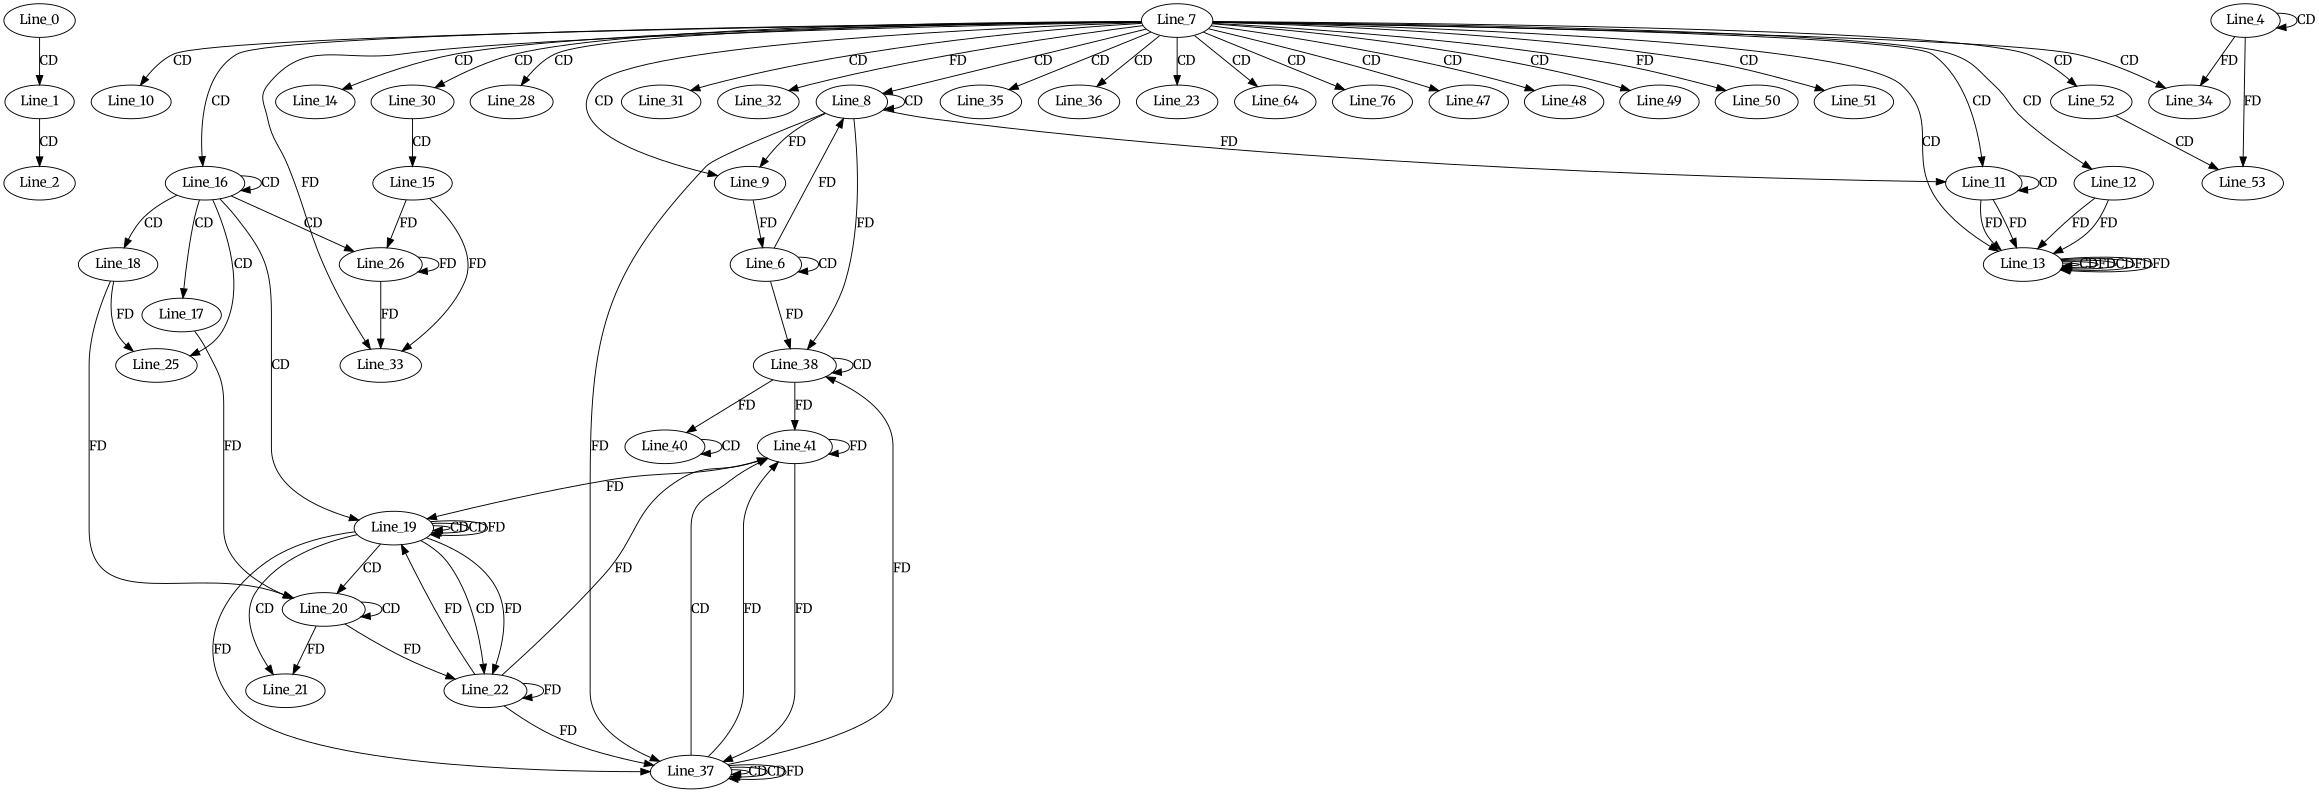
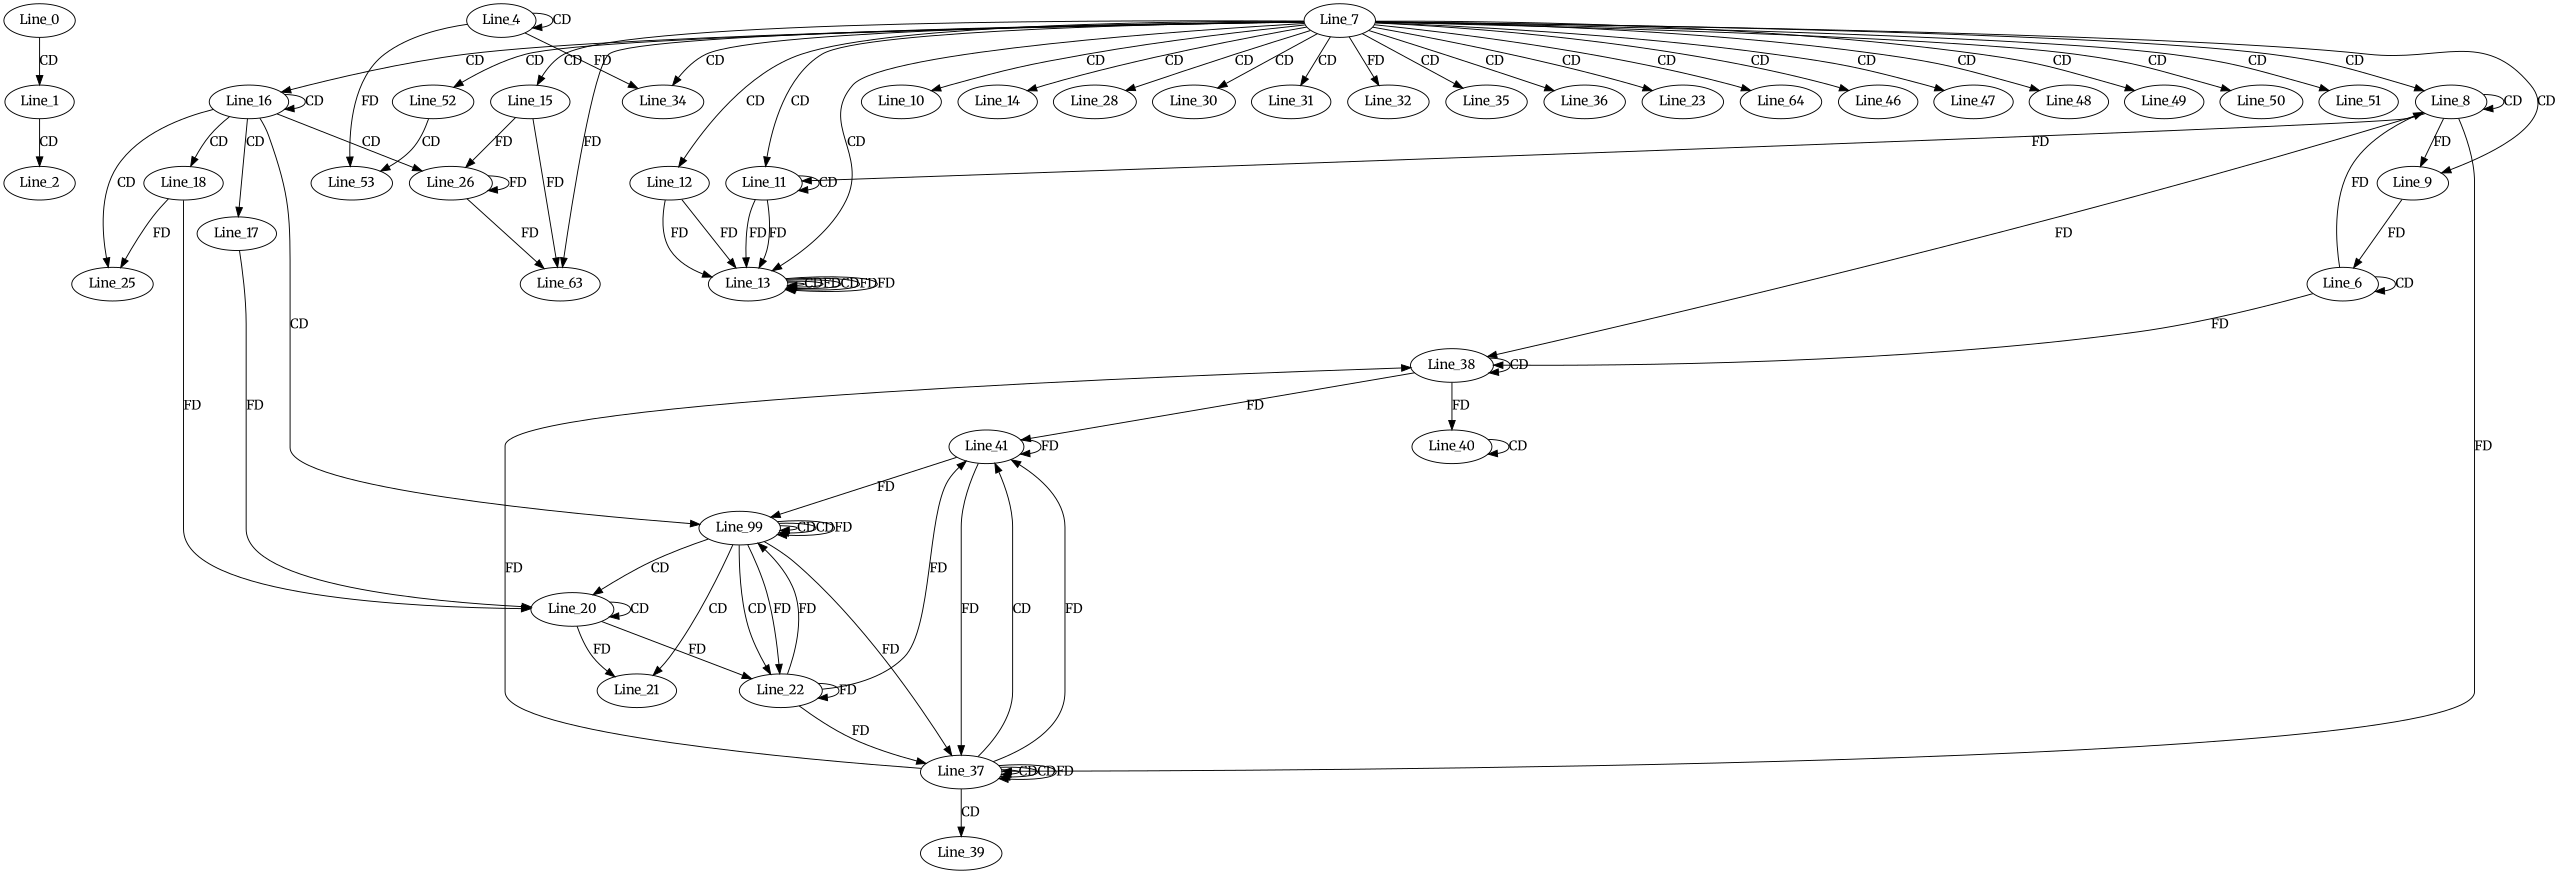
edge "Line_7" -> "Line_50": label "FD" -> "CD"
node "Line_76": label "Line_76" -> "Line_46"
edge "Line_30" -> "Line_15": now "Line_7" -> "Line_15"
node "Line_33": label "Line_33" -> "Line_63"
node "Line_19": label "Line_19" -> "Line_99"
node "Line_39": added
